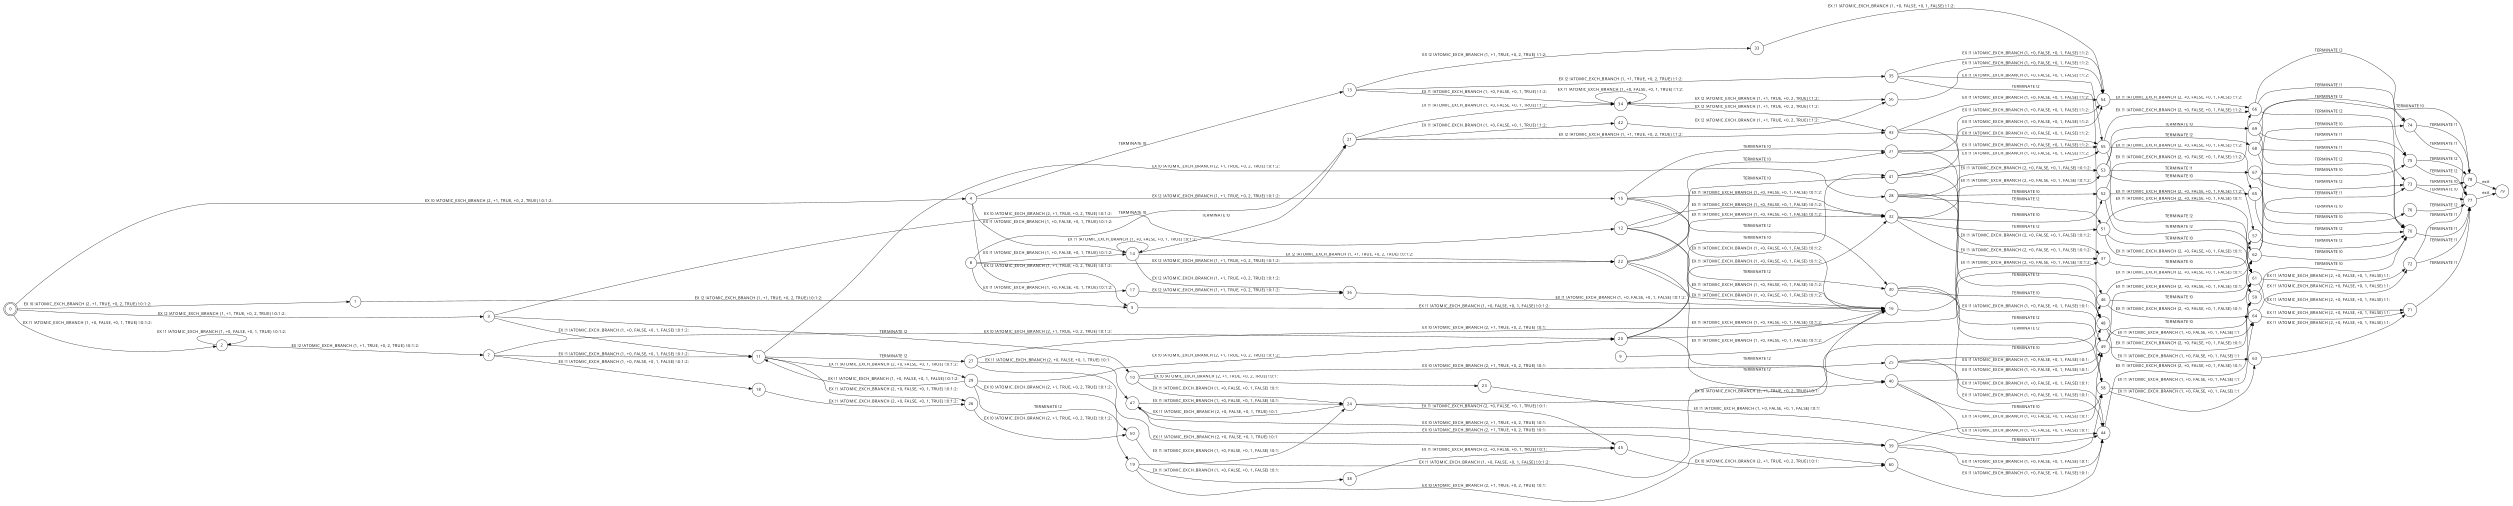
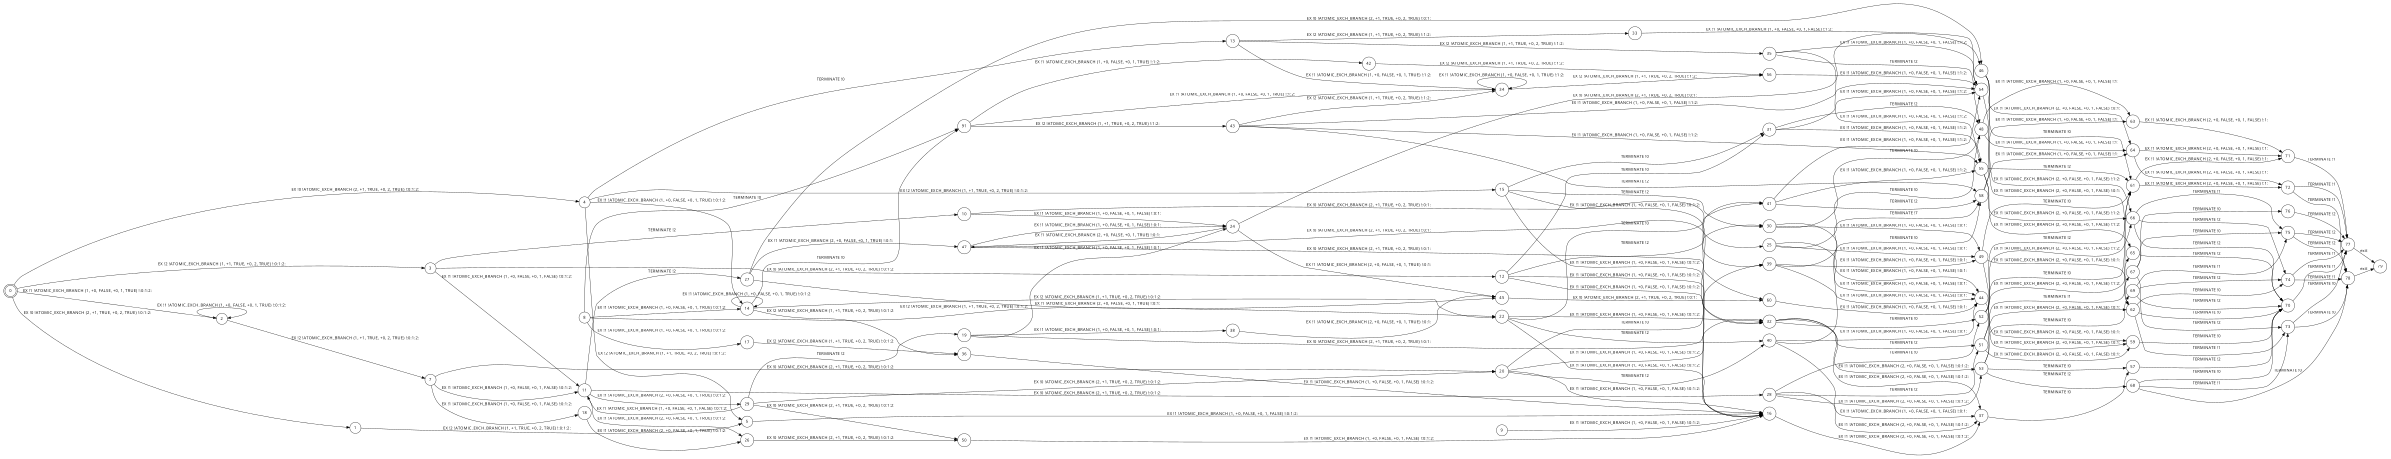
edge "34" -> "43": reversed
node "21": label "21" -> "91"
edge "40" -> "49": now "40" -> "37"
node "23": removed
